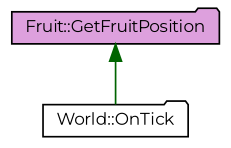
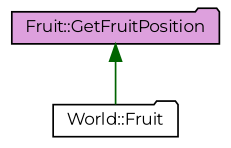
node "World::OnTick": label "World::OnTick" -> "World::Fruit"
